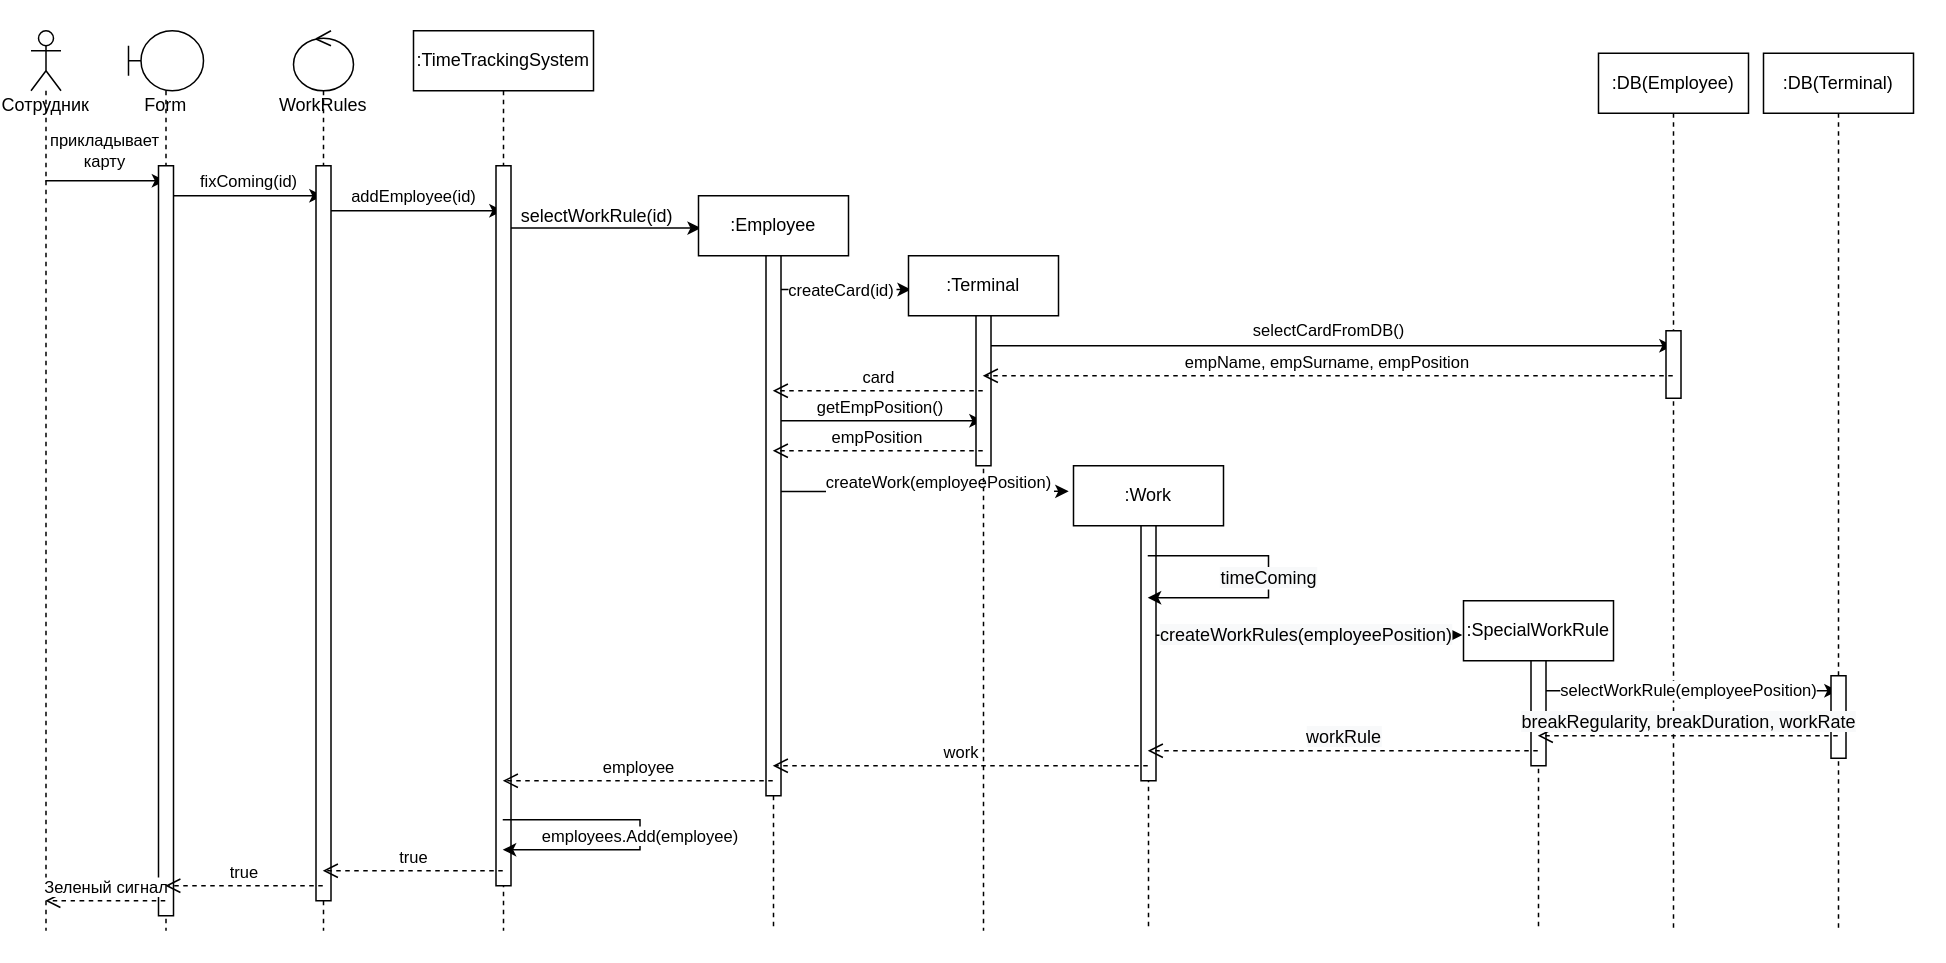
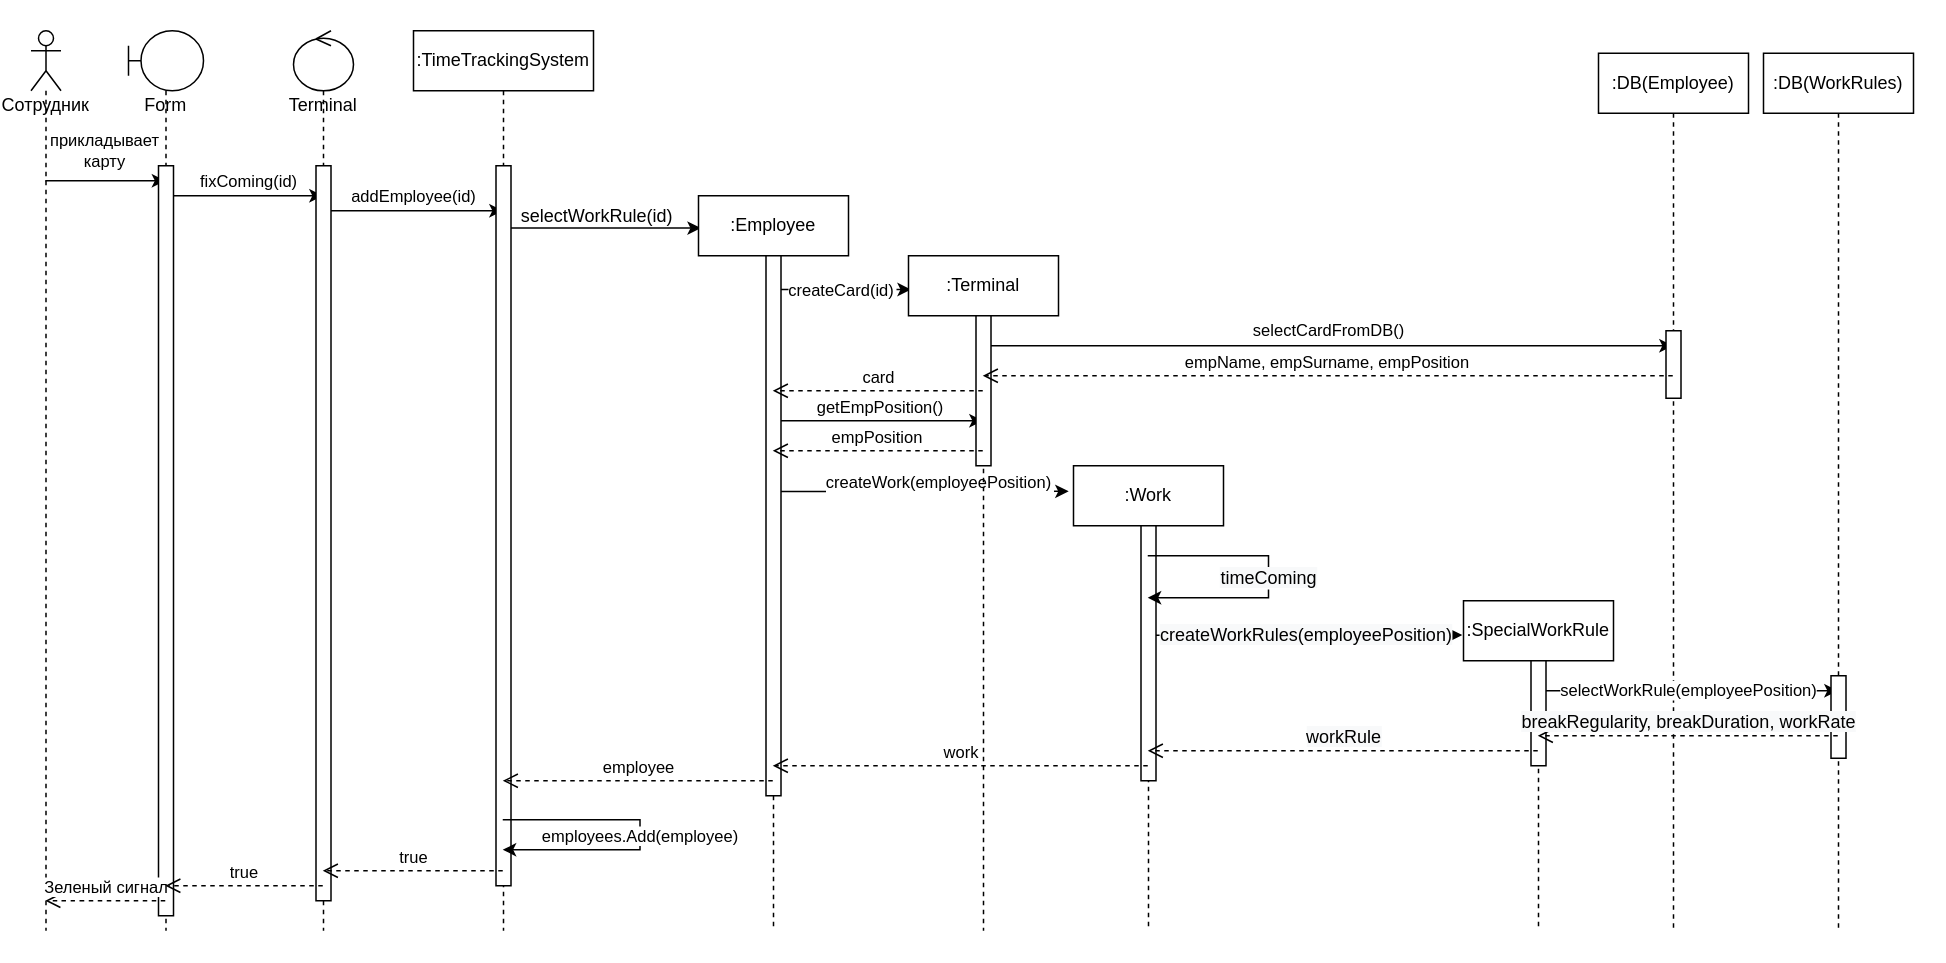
node ":DB(Terminal)": label ":DB(Terminal)" -> ":DB(WorkRules)"
node "WorkRules": label "WorkRules" -> "Terminal"
